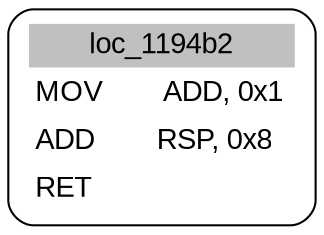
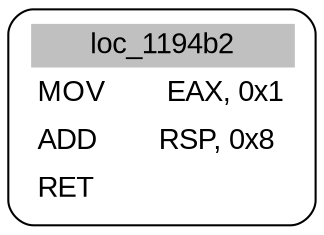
node "loc_1194b2": text "MOV        ADD, 0x1" -> "MOV        EAX, 0x1"
